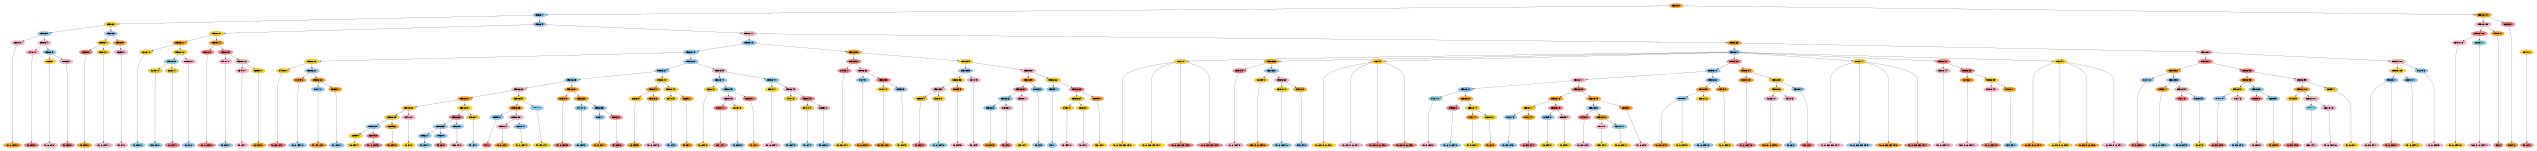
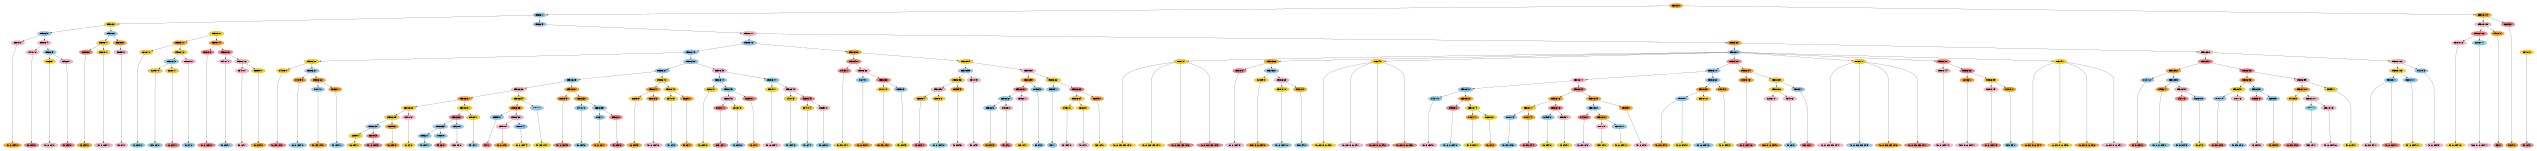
edge "L5306(9)" -> "L5306(10)": removed
